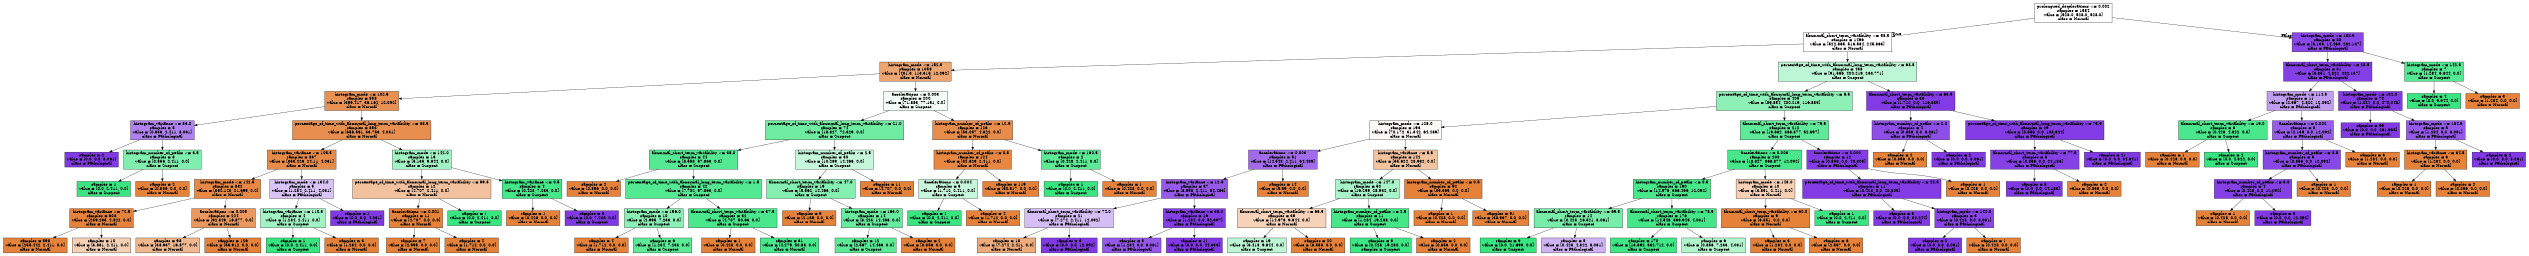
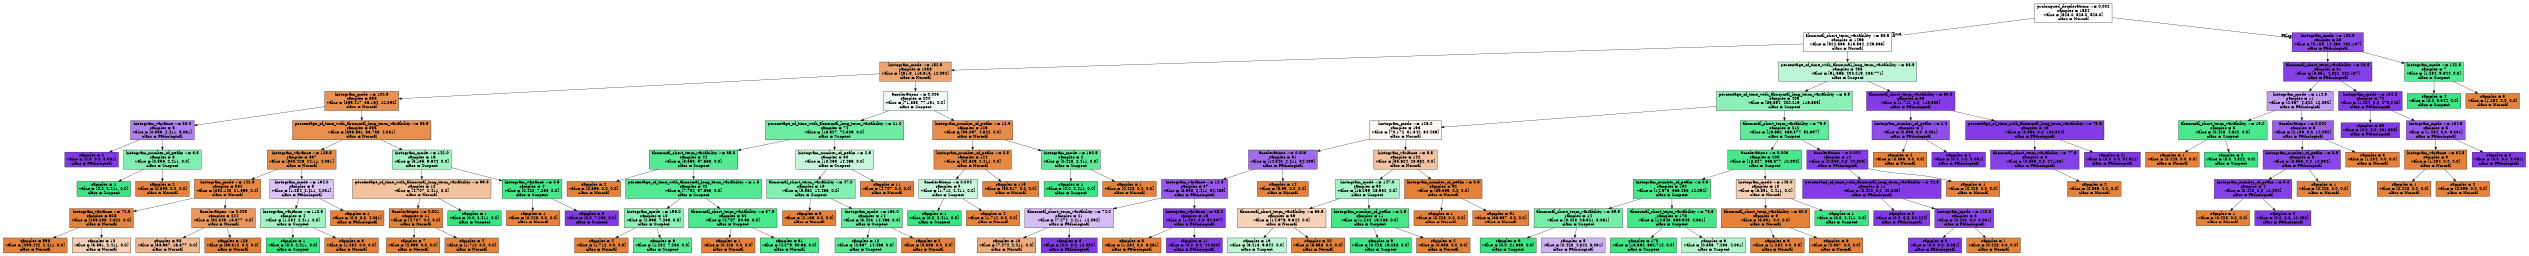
node "samples = 6 value = [0.0, 0.0, 24.183] class = Pathological": removed
node "samples = 1 value = [0.0, 0.0, 4.031] class = Pathological": fillcolor #8139e5 -> #e58139
node "samples = 5 value = [1.284, 0.0, 8.061] class = Pathological": fillcolor #9559e9 -> #e58139
node "samples = 9 value = [0.428, 19.288, 0.0] samples = Suspect": label "samples = 9 value = [0.428, 19.288, 0.0] samples = Suspect" -> "samples = 9 value = [0.428, 19.288, 0.0] class = Suspect"
